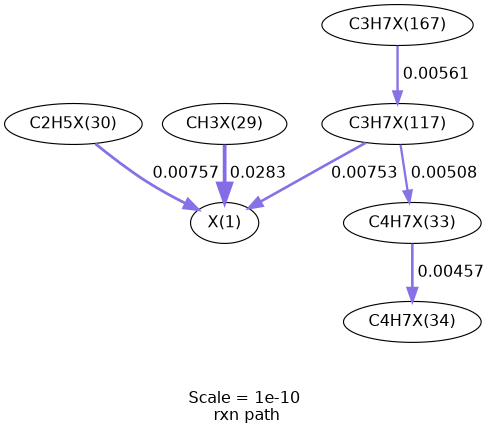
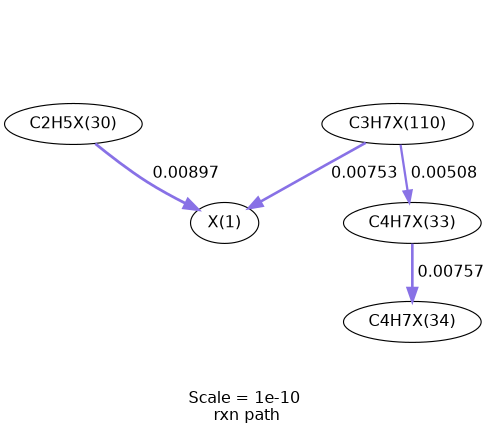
node "C3H7X(167)": removed
node "CH3X(29)": removed
node "C3H7X(117)": label "C3H7X(117)" -> "C3H7X(110)"
edge "C2H5X(30)" -> "X(1)": label " 0.00757" -> " 0.00897"
edge "C4H7X(33)" -> "C4H7X(34)": label " 0.00457" -> " 0.00757"
